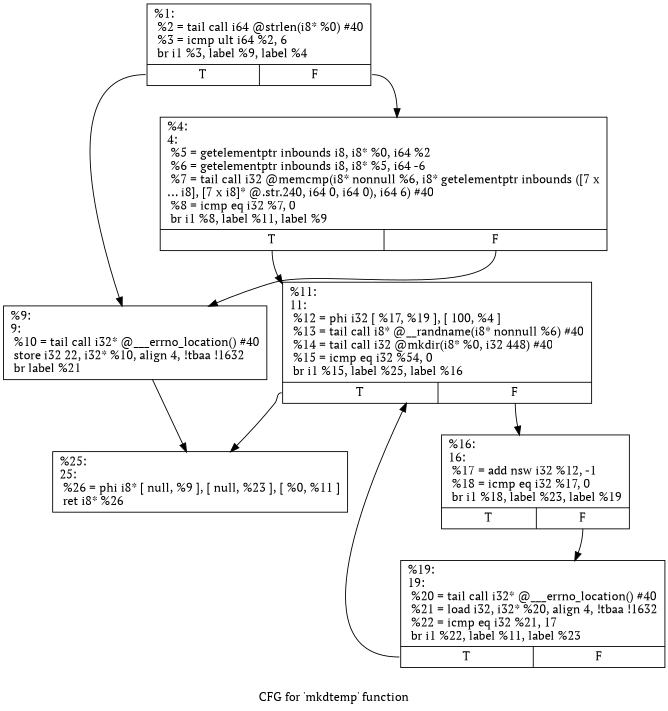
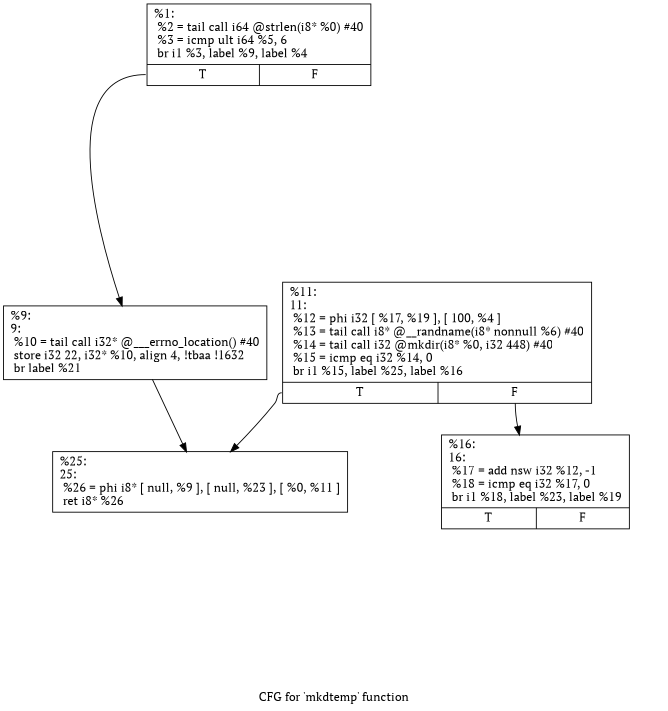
node "%1:": text "%3 = icmp ult i64 %2, 6" -> "%3 = icmp ult i64 %5, 6"
node "%4:": removed
node "%11:": text "%15 = icmp eq i32 %54, 0" -> "%15 = icmp eq i32 %14, 0"
node "%19:": removed
